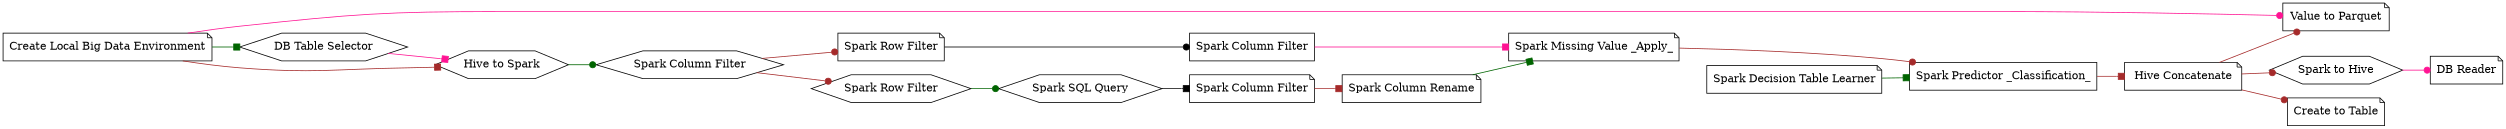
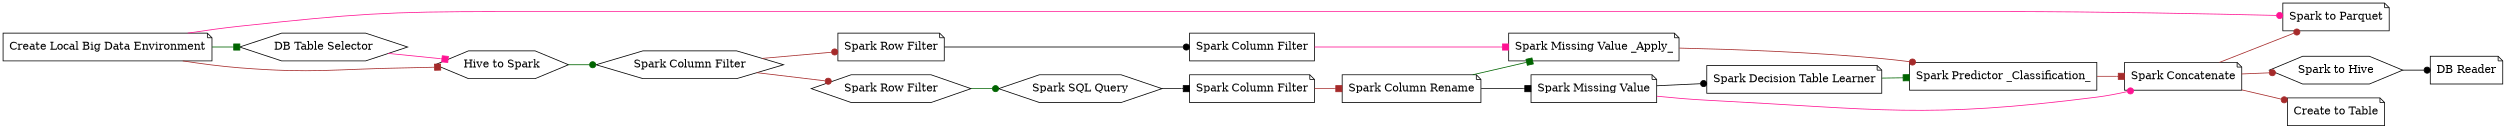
node "Value to Parquet": label "Value to Parquet" -> "Spark to Parquet"
edge "Spark to Hive" -> "DB Reader": color deeppink -> black
node "Hive Concatenate": label "Hive Concatenate" -> "Spark Concatenate"
node "Spark Missing Value": added
